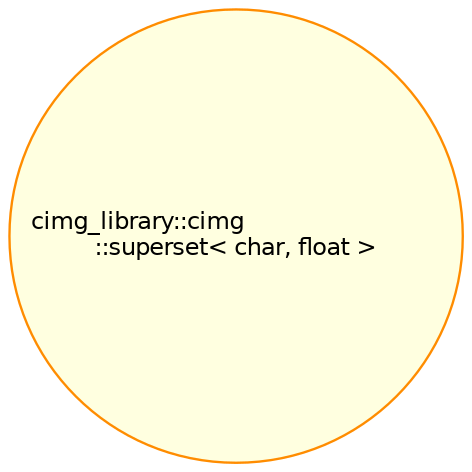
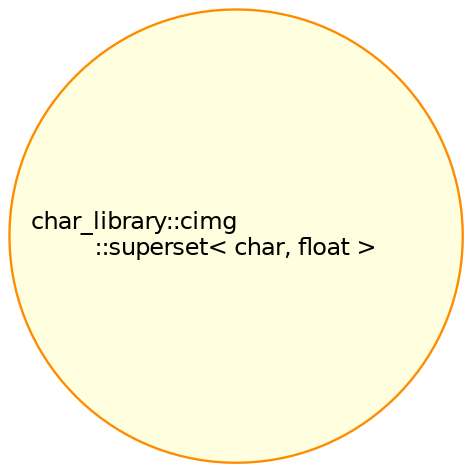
node "cimg_library::cimg ::superset< char, float >": label "cimg_library::cimg ::superset< char, float >" -> "char_library::cimg ::superset< char, float >"
